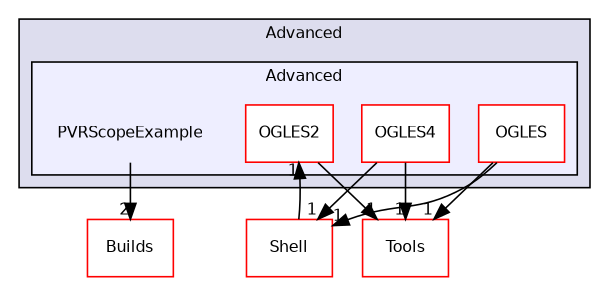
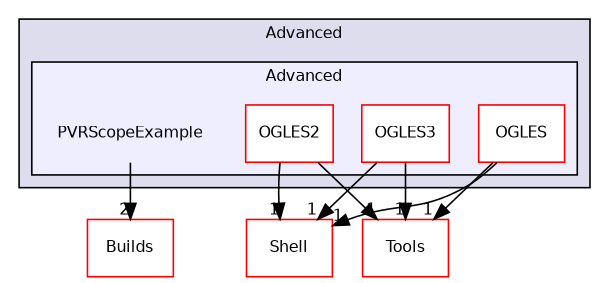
node "OGLES4": label "OGLES4" -> "OGLES3"
edge "Shell" -> "OGLES2": reversed
